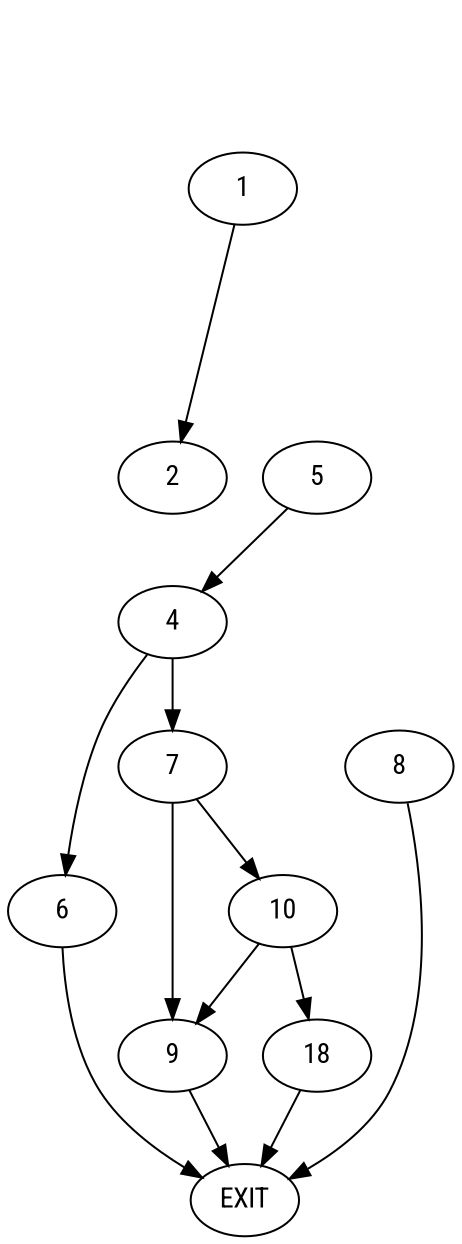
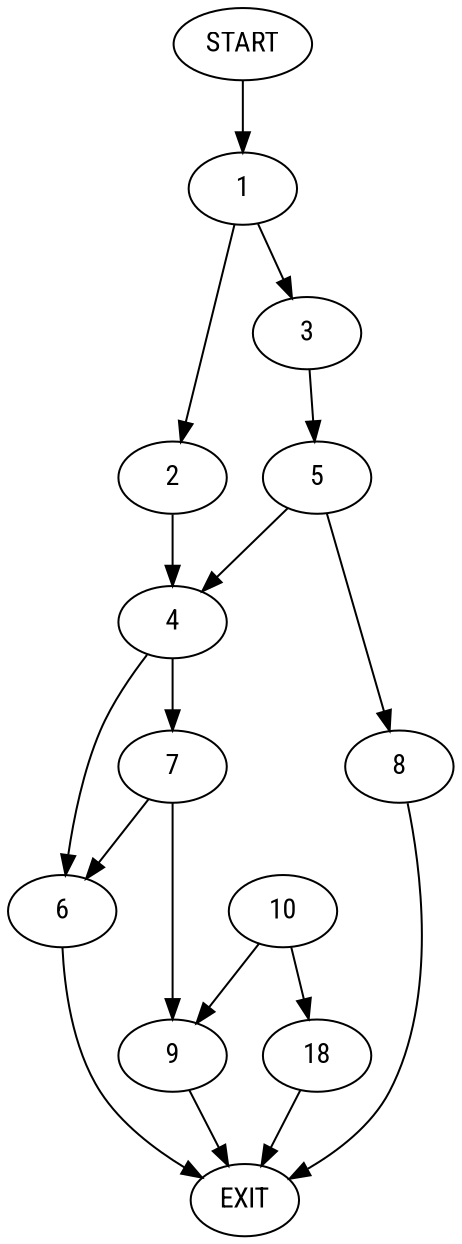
node "START": added
node "3": added
edge "2" -> "4": added
edge "5" -> "8": added
edge "7" -> "10": now "7" -> "6"
